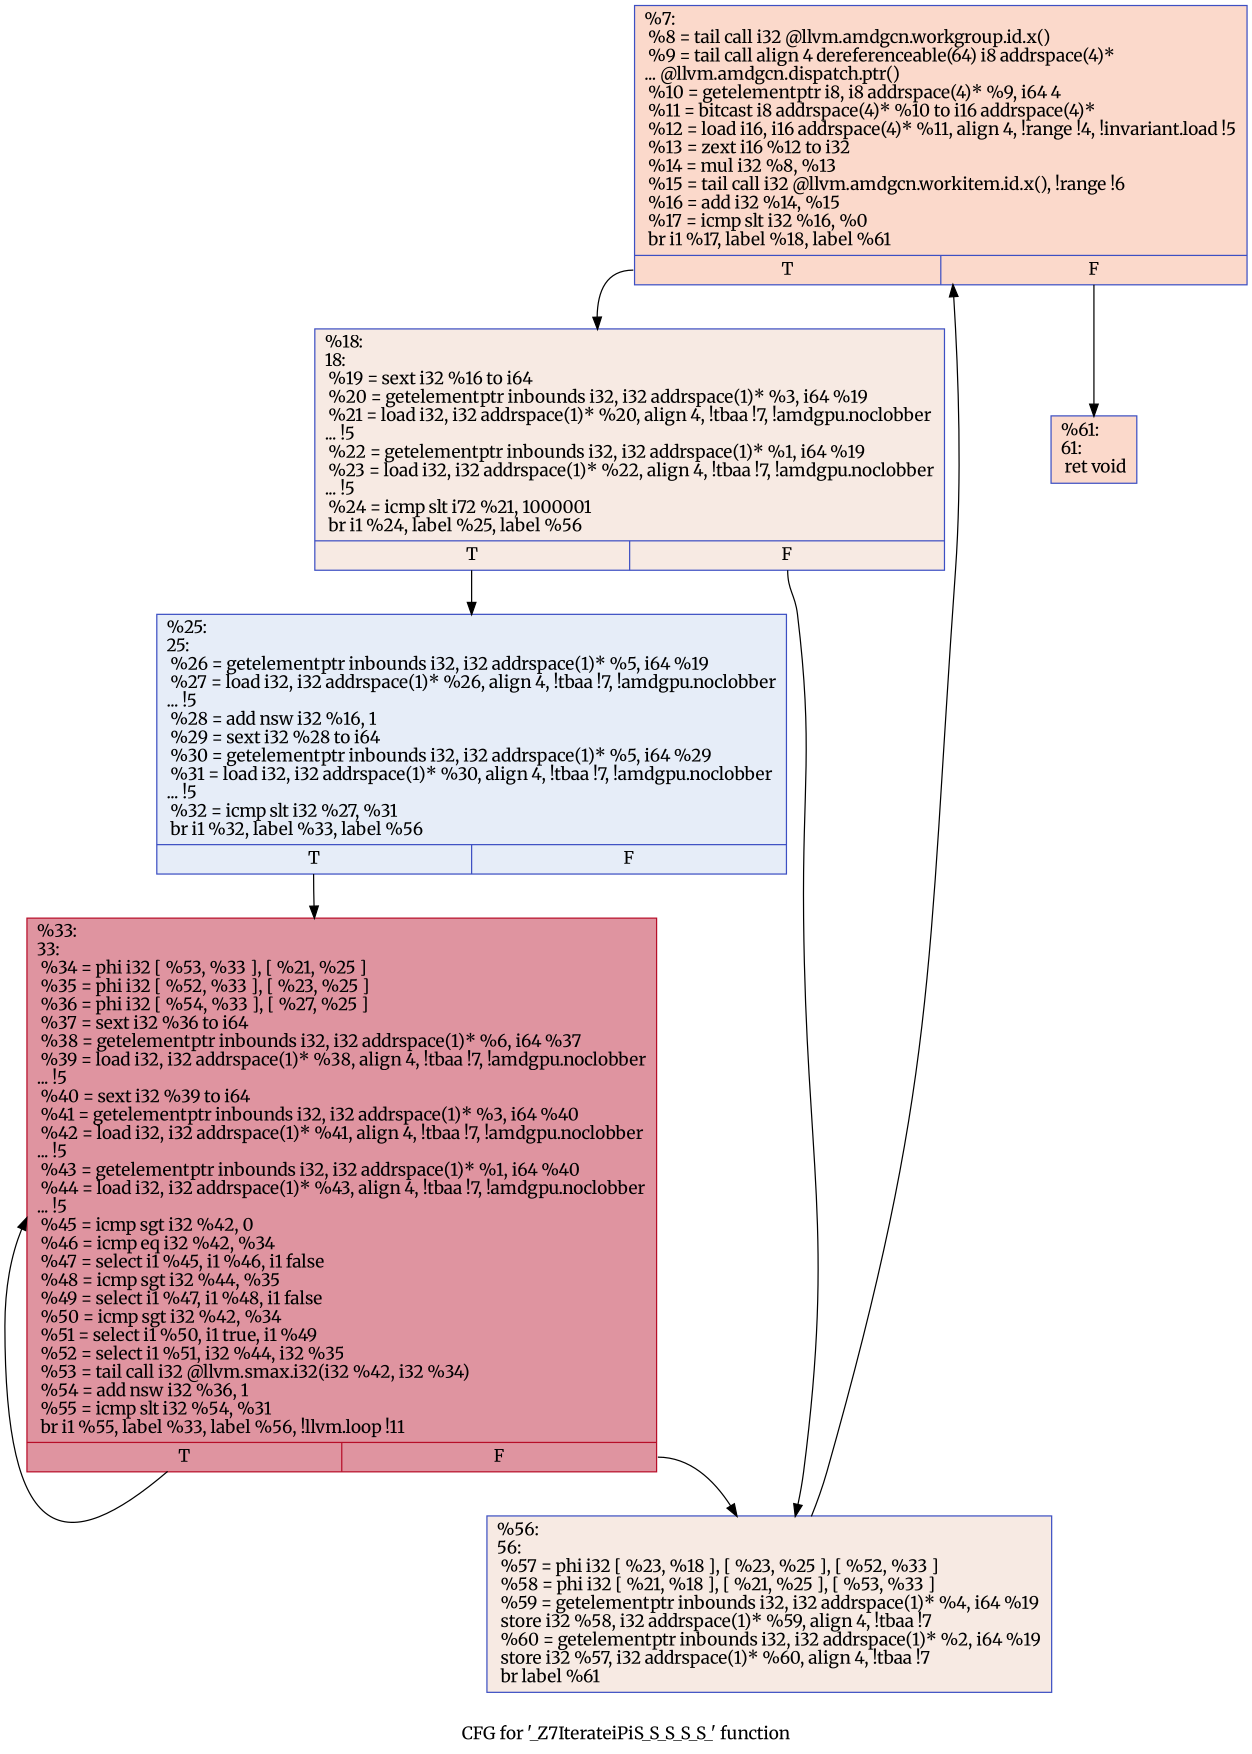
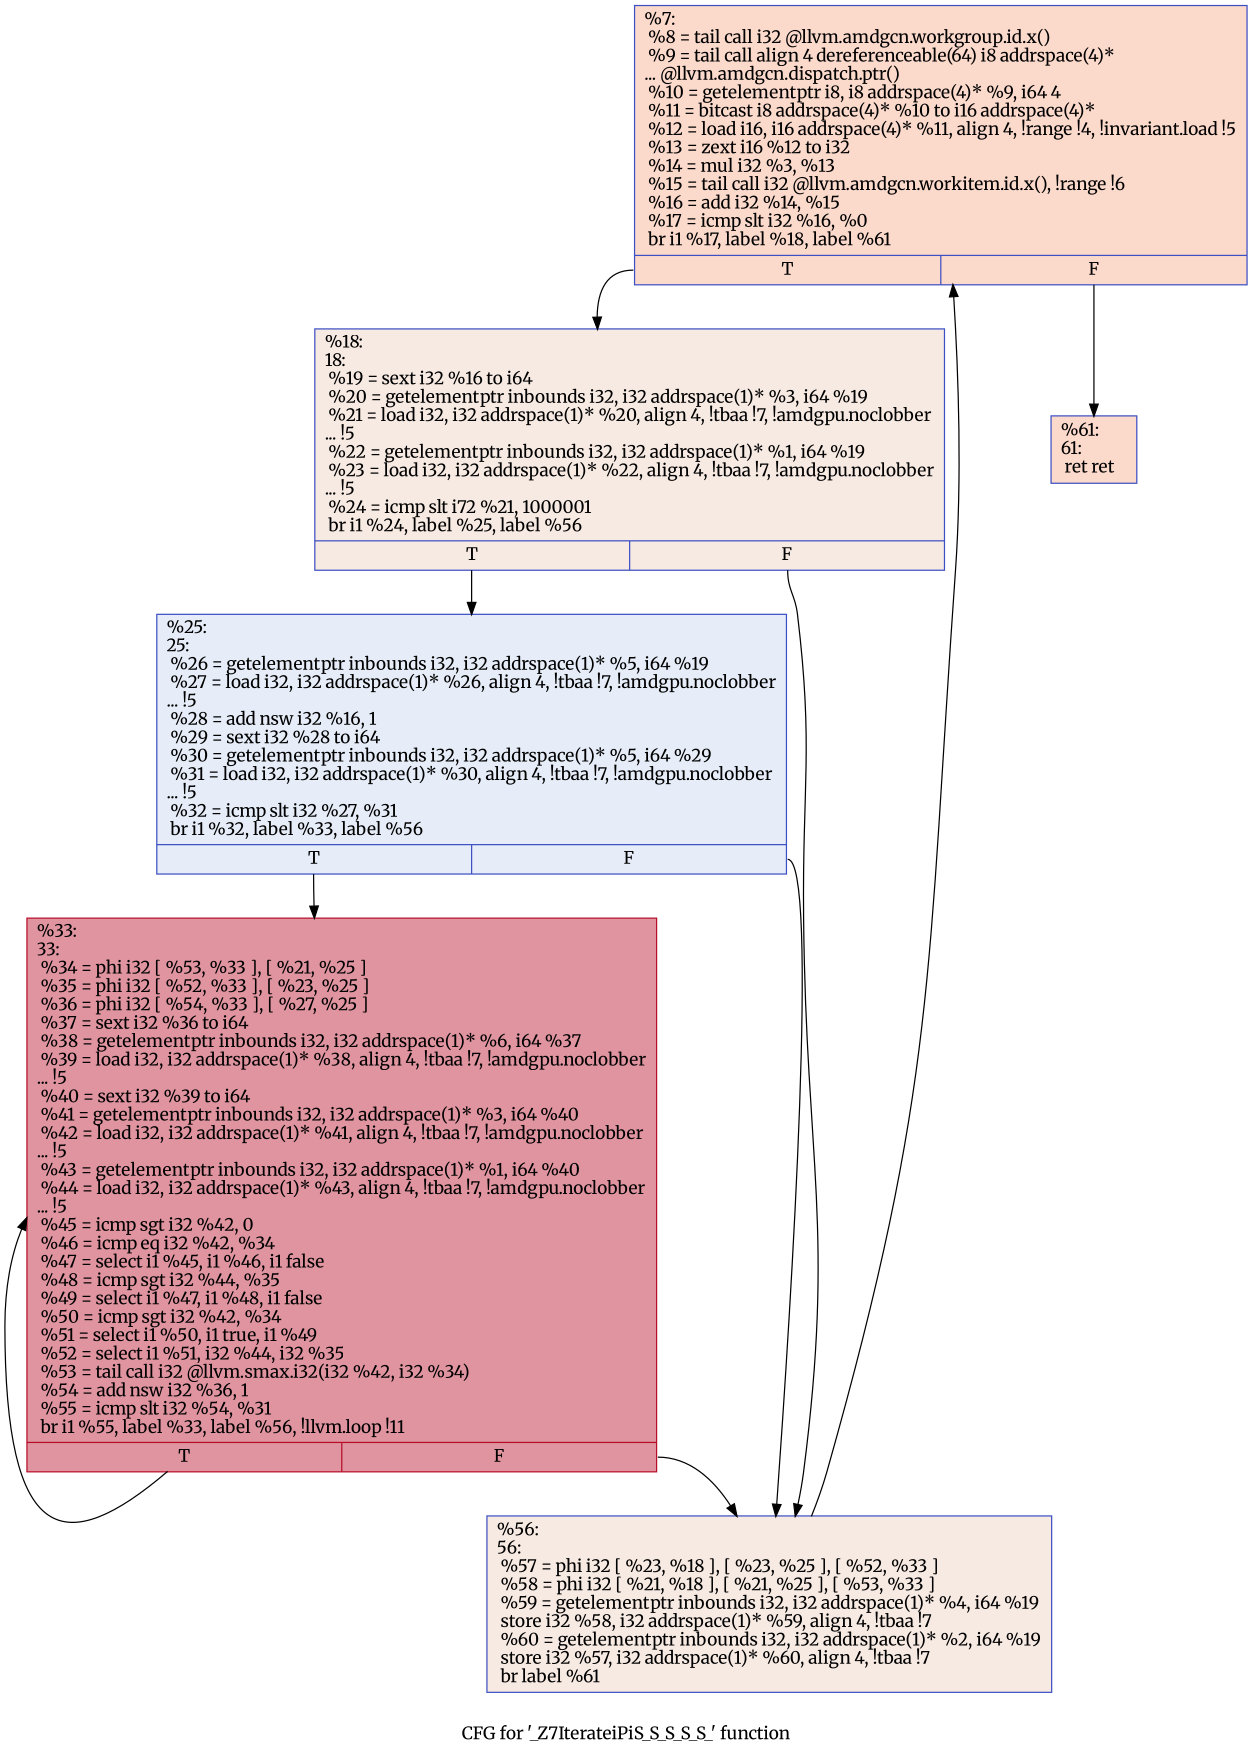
node "%7:": text "%14 = mul i32 %8, %13" -> "%14 = mul i32 %3, %13"
node "%61:": text "ret void" -> "ret ret"
edge "%25:" -> "%56:": added
